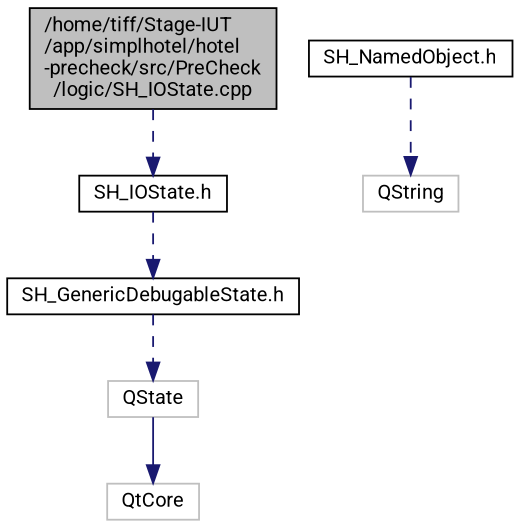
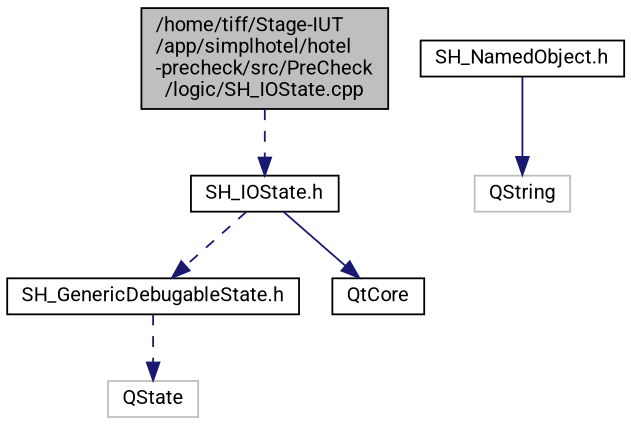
edge "SH_NamedObject.h" -> "QString": style dashed -> solid
edge "QState" -> "QtCore": now "SH_IOState.h" -> "QtCore"
node "QtCore": color grey75 -> black
